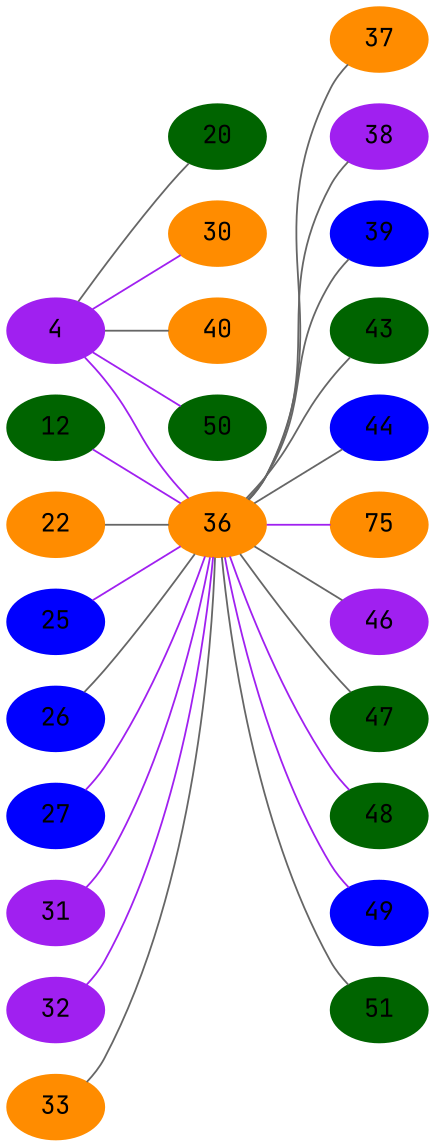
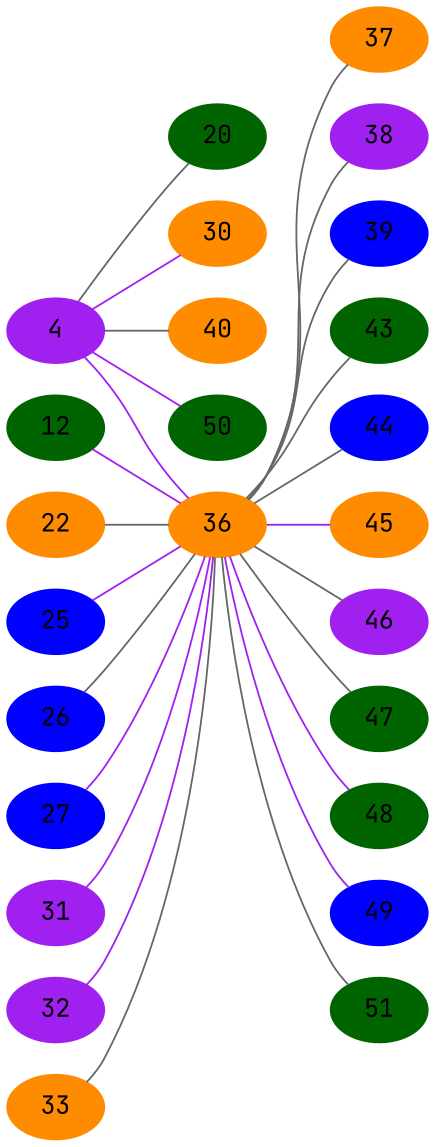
node "75": label "75" -> "45"
